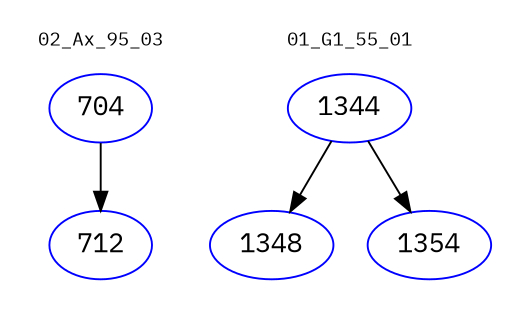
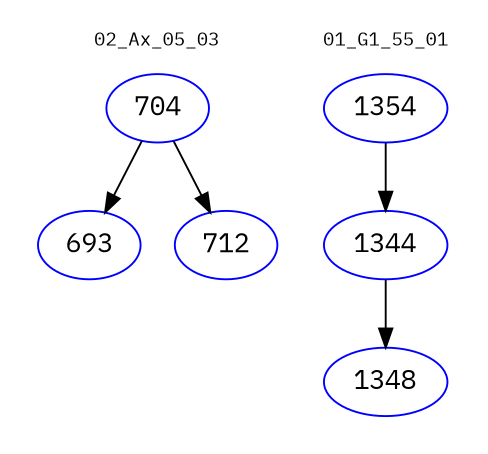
cluster "02_Ax_95_03": label "02_Ax_95_03" -> "02_Ax_05_03"
edge "1344" -> "1354": reversed
node "693": added
